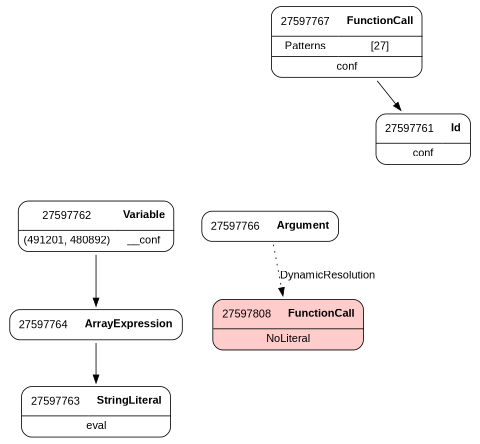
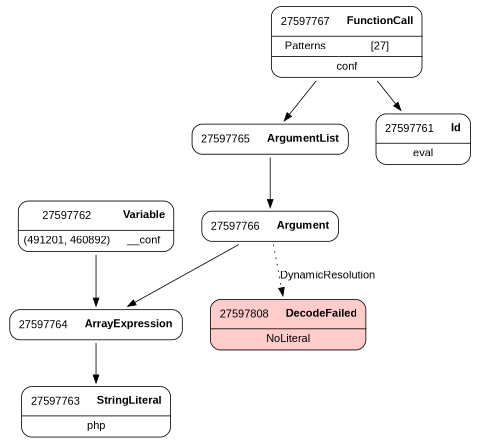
node "27597765": added
node "27597761": text "conf" -> "eval"
node "27597762": text "(491201, 480892)" -> "(491201, 460892)"
edge "27597766" -> "27597764": added
node "27597808": text "FunctionCall" -> "DecodeFailed"
node "27597763": text "eval" -> "php"
